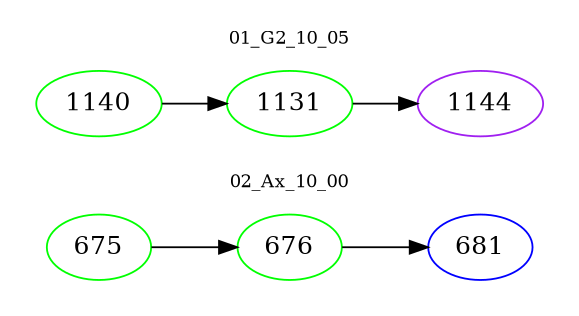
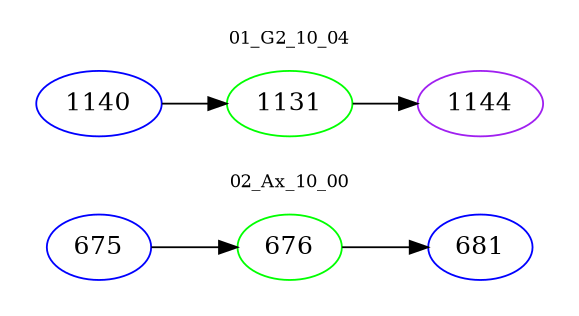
cluster "01_G2_10_05": label "01_G2_10_05" -> "01_G2_10_04"
node "1140": color green -> blue
node "675": color green -> blue
